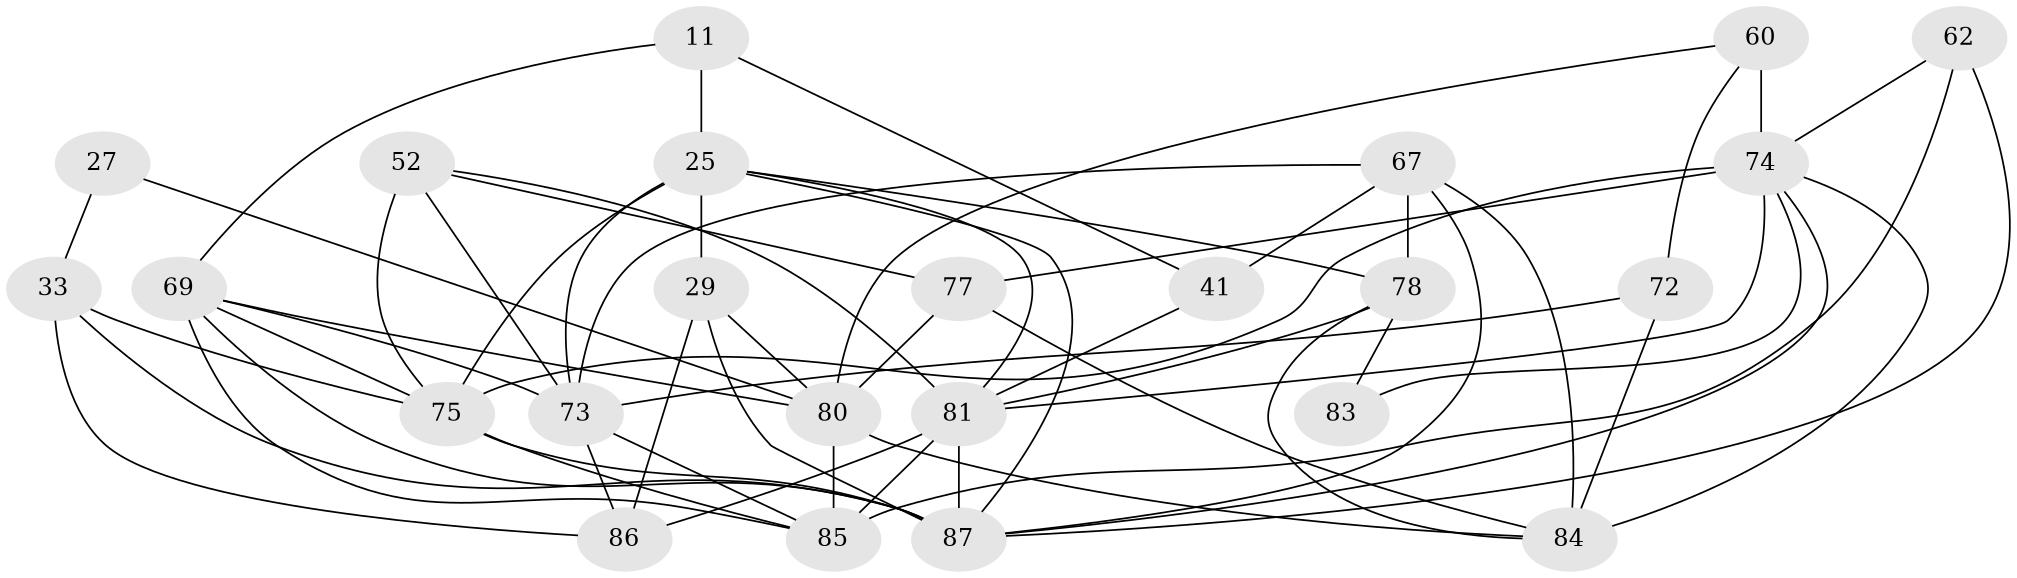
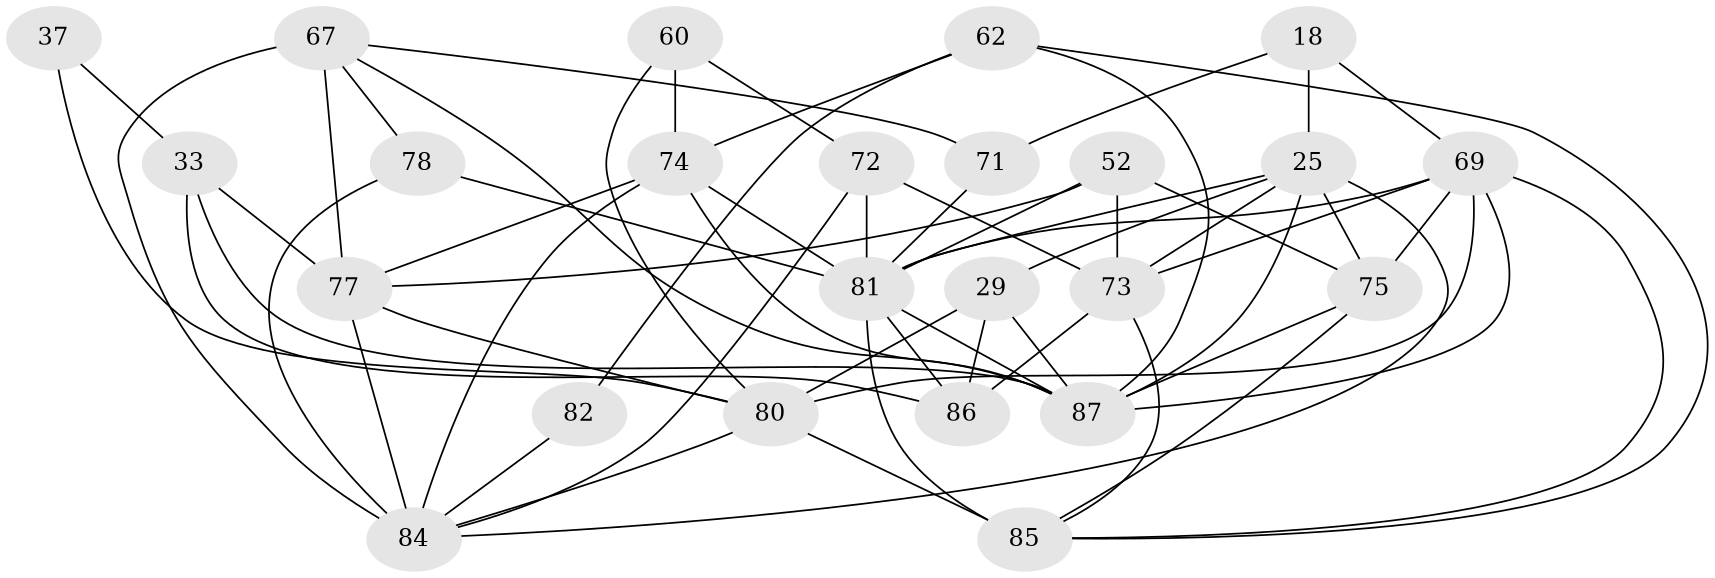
node "11": label "11" -> "18"
node "27": label "27" -> "37"
edge "67" -- "73": now "67" -- "77"
edge "25" -- "78": now "25" -- "84"
edge "69" -- "81": added
edge "72" -- "81": added
node "41": label "41" -> "71"
edge "74" -- "75": removed
edge "33" -- "75": now "33" -- "77"
node "82": added
node "83": removed
